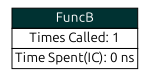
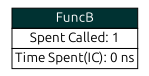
node "FuncB": text "Times Called: 1" -> "Spent Called: 1"
